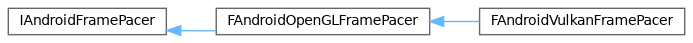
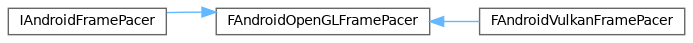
edge "FAndroidOpenGLFramePacer" -> "IAndroidFramePacer": reversed
